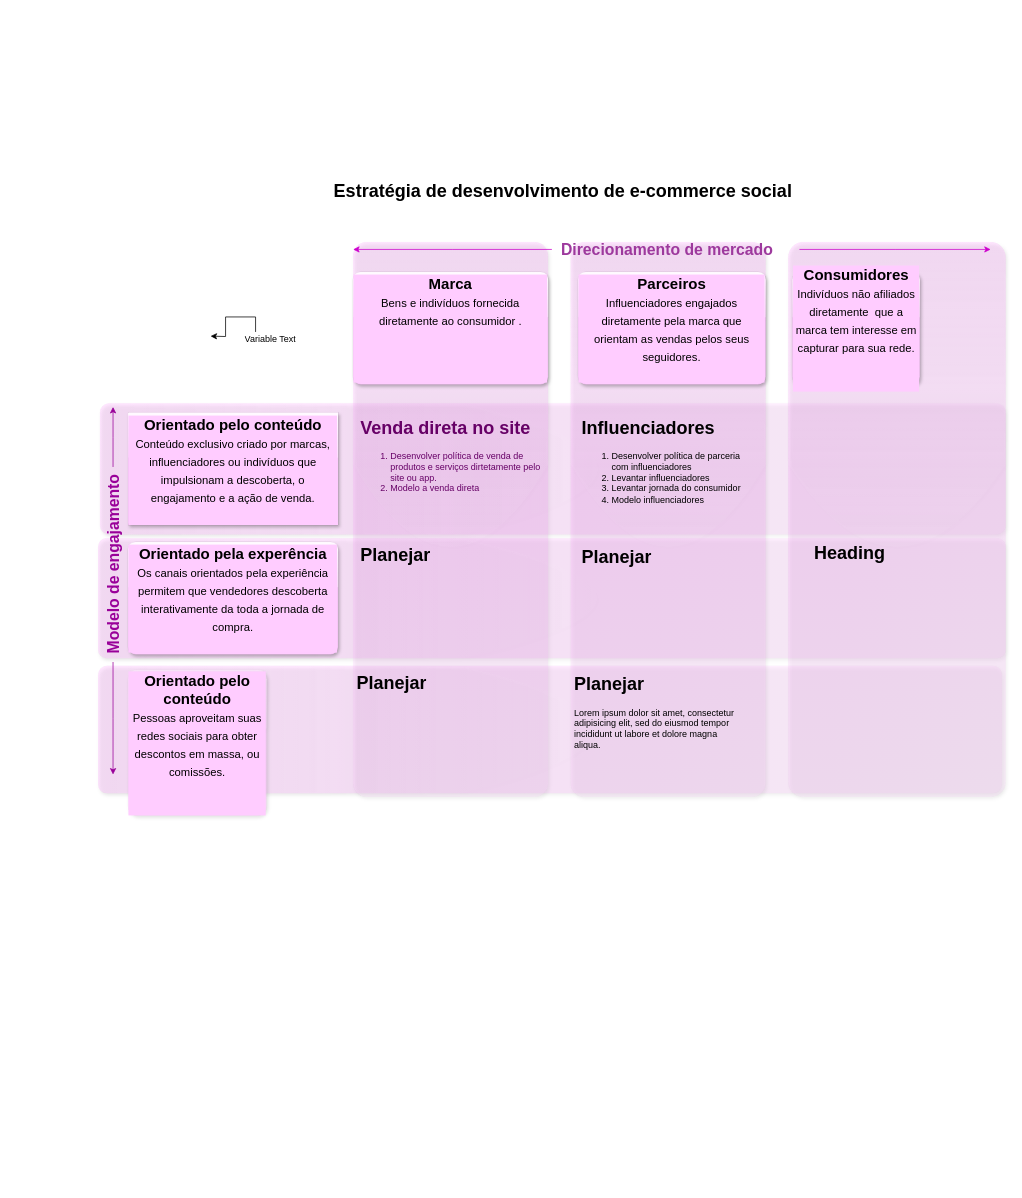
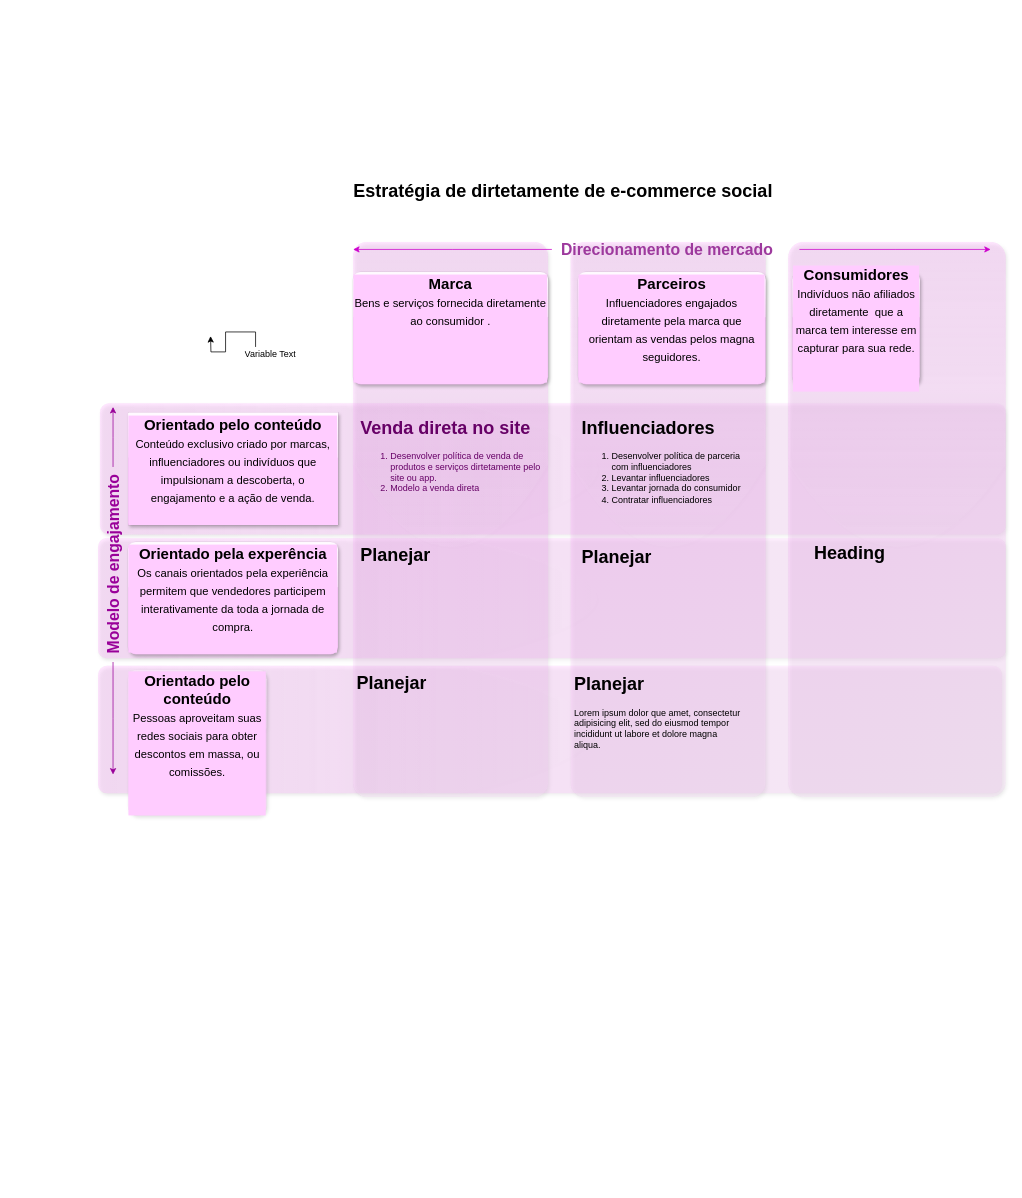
node "Estratégia de desenvolvimento de e-commerce social": label "Estratégia de desenvolvimento de e-commerce social" -> "Estratégia de dirtetamente de e-commerce social"
node "Marca Bens e indivíduos fornecida diretamente ao consumidor .": label "Marca Bens e indivíduos fornecida diretamente ao consumidor ." -> "Marca Bens e serviços fornecida diretamente ao consumidor ."
node "Parceiros Influenciadores engajados diretamente pela marca que orientam as vendas pelos seus seguidores.": label "Parceiros Influenciadores engajados diretamente pela marca que orientam as vendas pelos seus seguidores." -> "Parceiros Influenciadores engajados diretamente pela marca que orientam as vendas pelos magna seguidores."
node "Variable Text": moved (270, 339) -> (270, 354)
node "Influenciadores Desenvolver política de parceria com influenciadores Levantar influenciadores Levantar jornada do consumidor Modelo influenciadores": label "Influenciadores Desenvolver política de parceria com influenciadores Levantar influenciadores Levantar jornada do consumidor Modelo influenciadores" -> "Influenciadores Desenvolver política de parceria com influenciadores Levantar influenciadores Levantar jornada do consumidor Contratar influenciadores"
node "Orientado pela experência Os canais orientados pela experiência permitem que vendedores descoberta interativamente da toda a jornada de compra.": label "Orientado pela experência Os canais orientados pela experiência permitem que vendedores descoberta interativamente da toda a jornada de compra." -> "Orientado pela experência Os canais orientados pela experiência permitem que vendedores participem interativamente da toda a jornada de compra."
node "PlanejarLorem ipsum dolor sit amet, consectetur adipisicing elit, sed do eiusmod tempor incididunt ut labore et dolore magna aliqua.": label "PlanejarLorem ipsum dolor sit amet, consectetur adipisicing elit, sed do eiusmod tempor incididunt ut labore et dolore magna aliqua." -> "PlanejarLorem ipsum dolor que amet, consectetur adipisicing elit, sed do eiusmod tempor incididunt ut labore et dolore magna aliqua."
